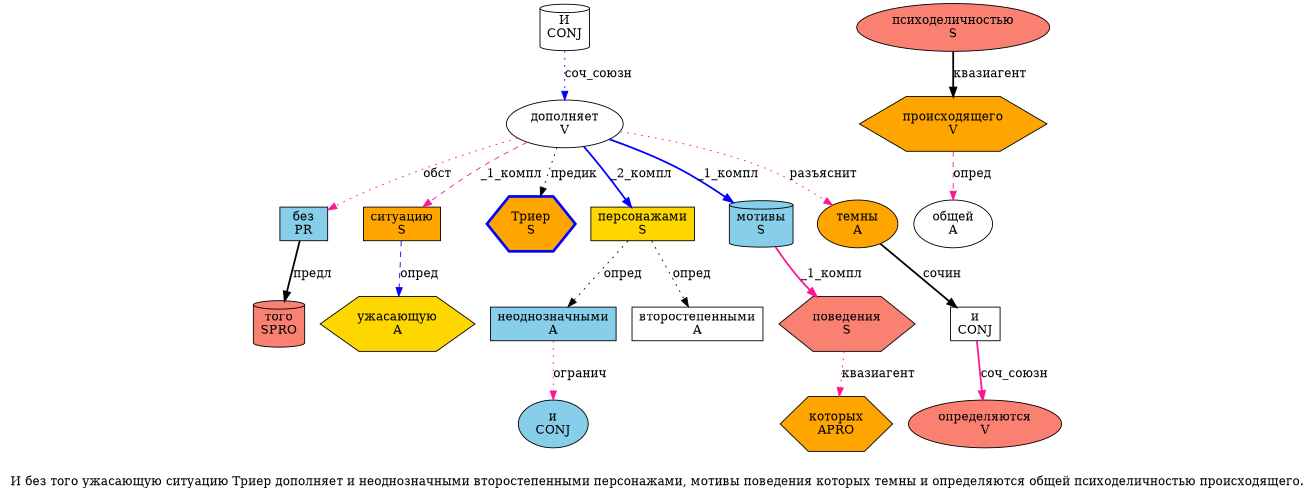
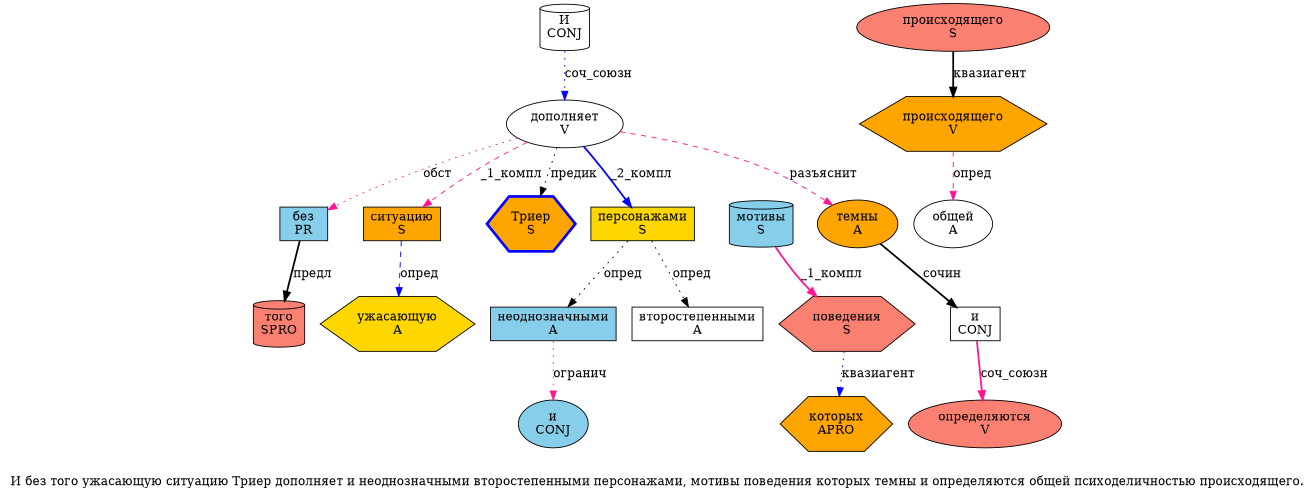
node "психоделичностью S": label "психоделичностью S" -> "происходящего S"
edge "дополняет V" -> "темны A": style dotted -> dashed
edge "дополняет V" -> "мотивы S": removed, label "_1_компл"
edge "поведения S" -> "которых APRO": color deeppink -> blue
